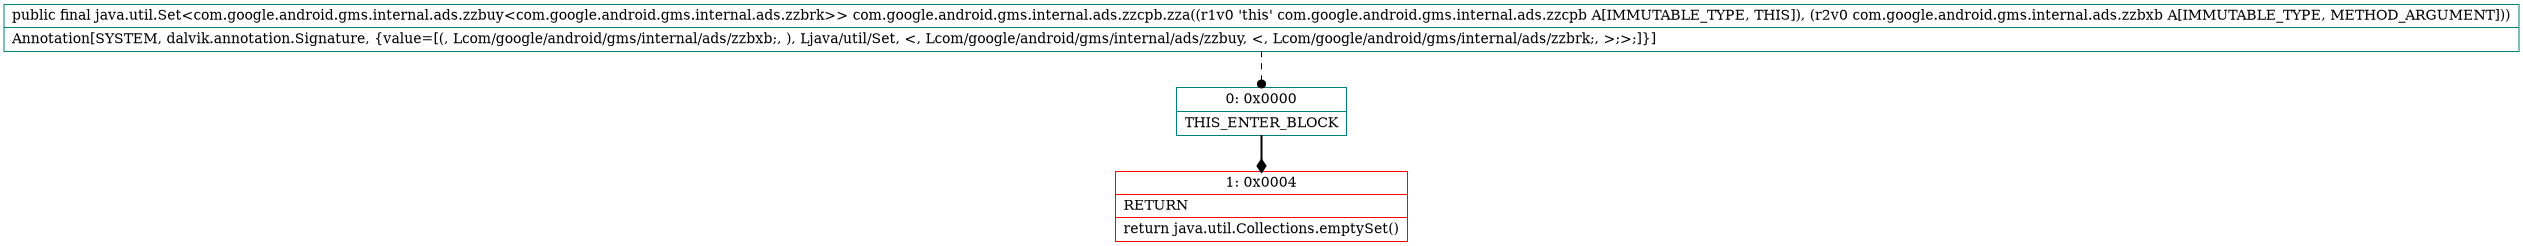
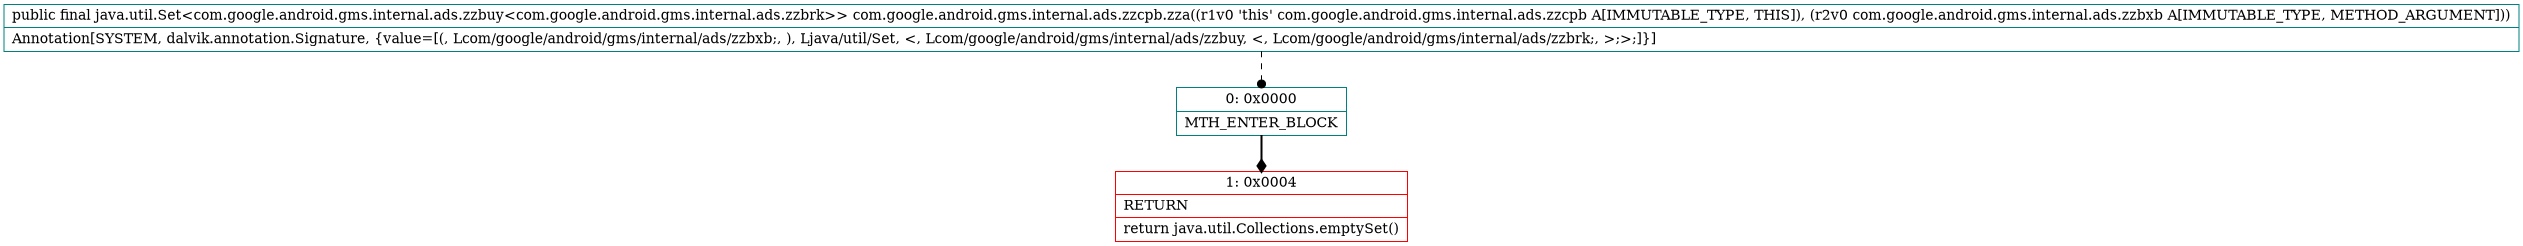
node "0: 0x0000": text "THIS_ENTER_BLOCK" -> "MTH_ENTER_BLOCK"
